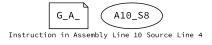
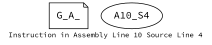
node "A10_S8": label "A10_S8" -> "A10_S4"
